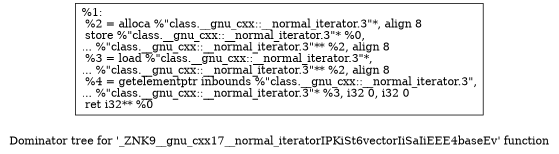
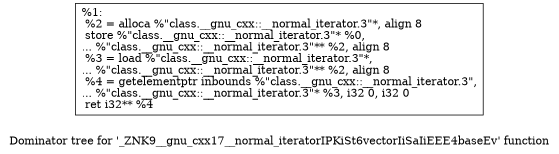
node "%1:": text "ret i32** %0" -> "ret i32** %4"
